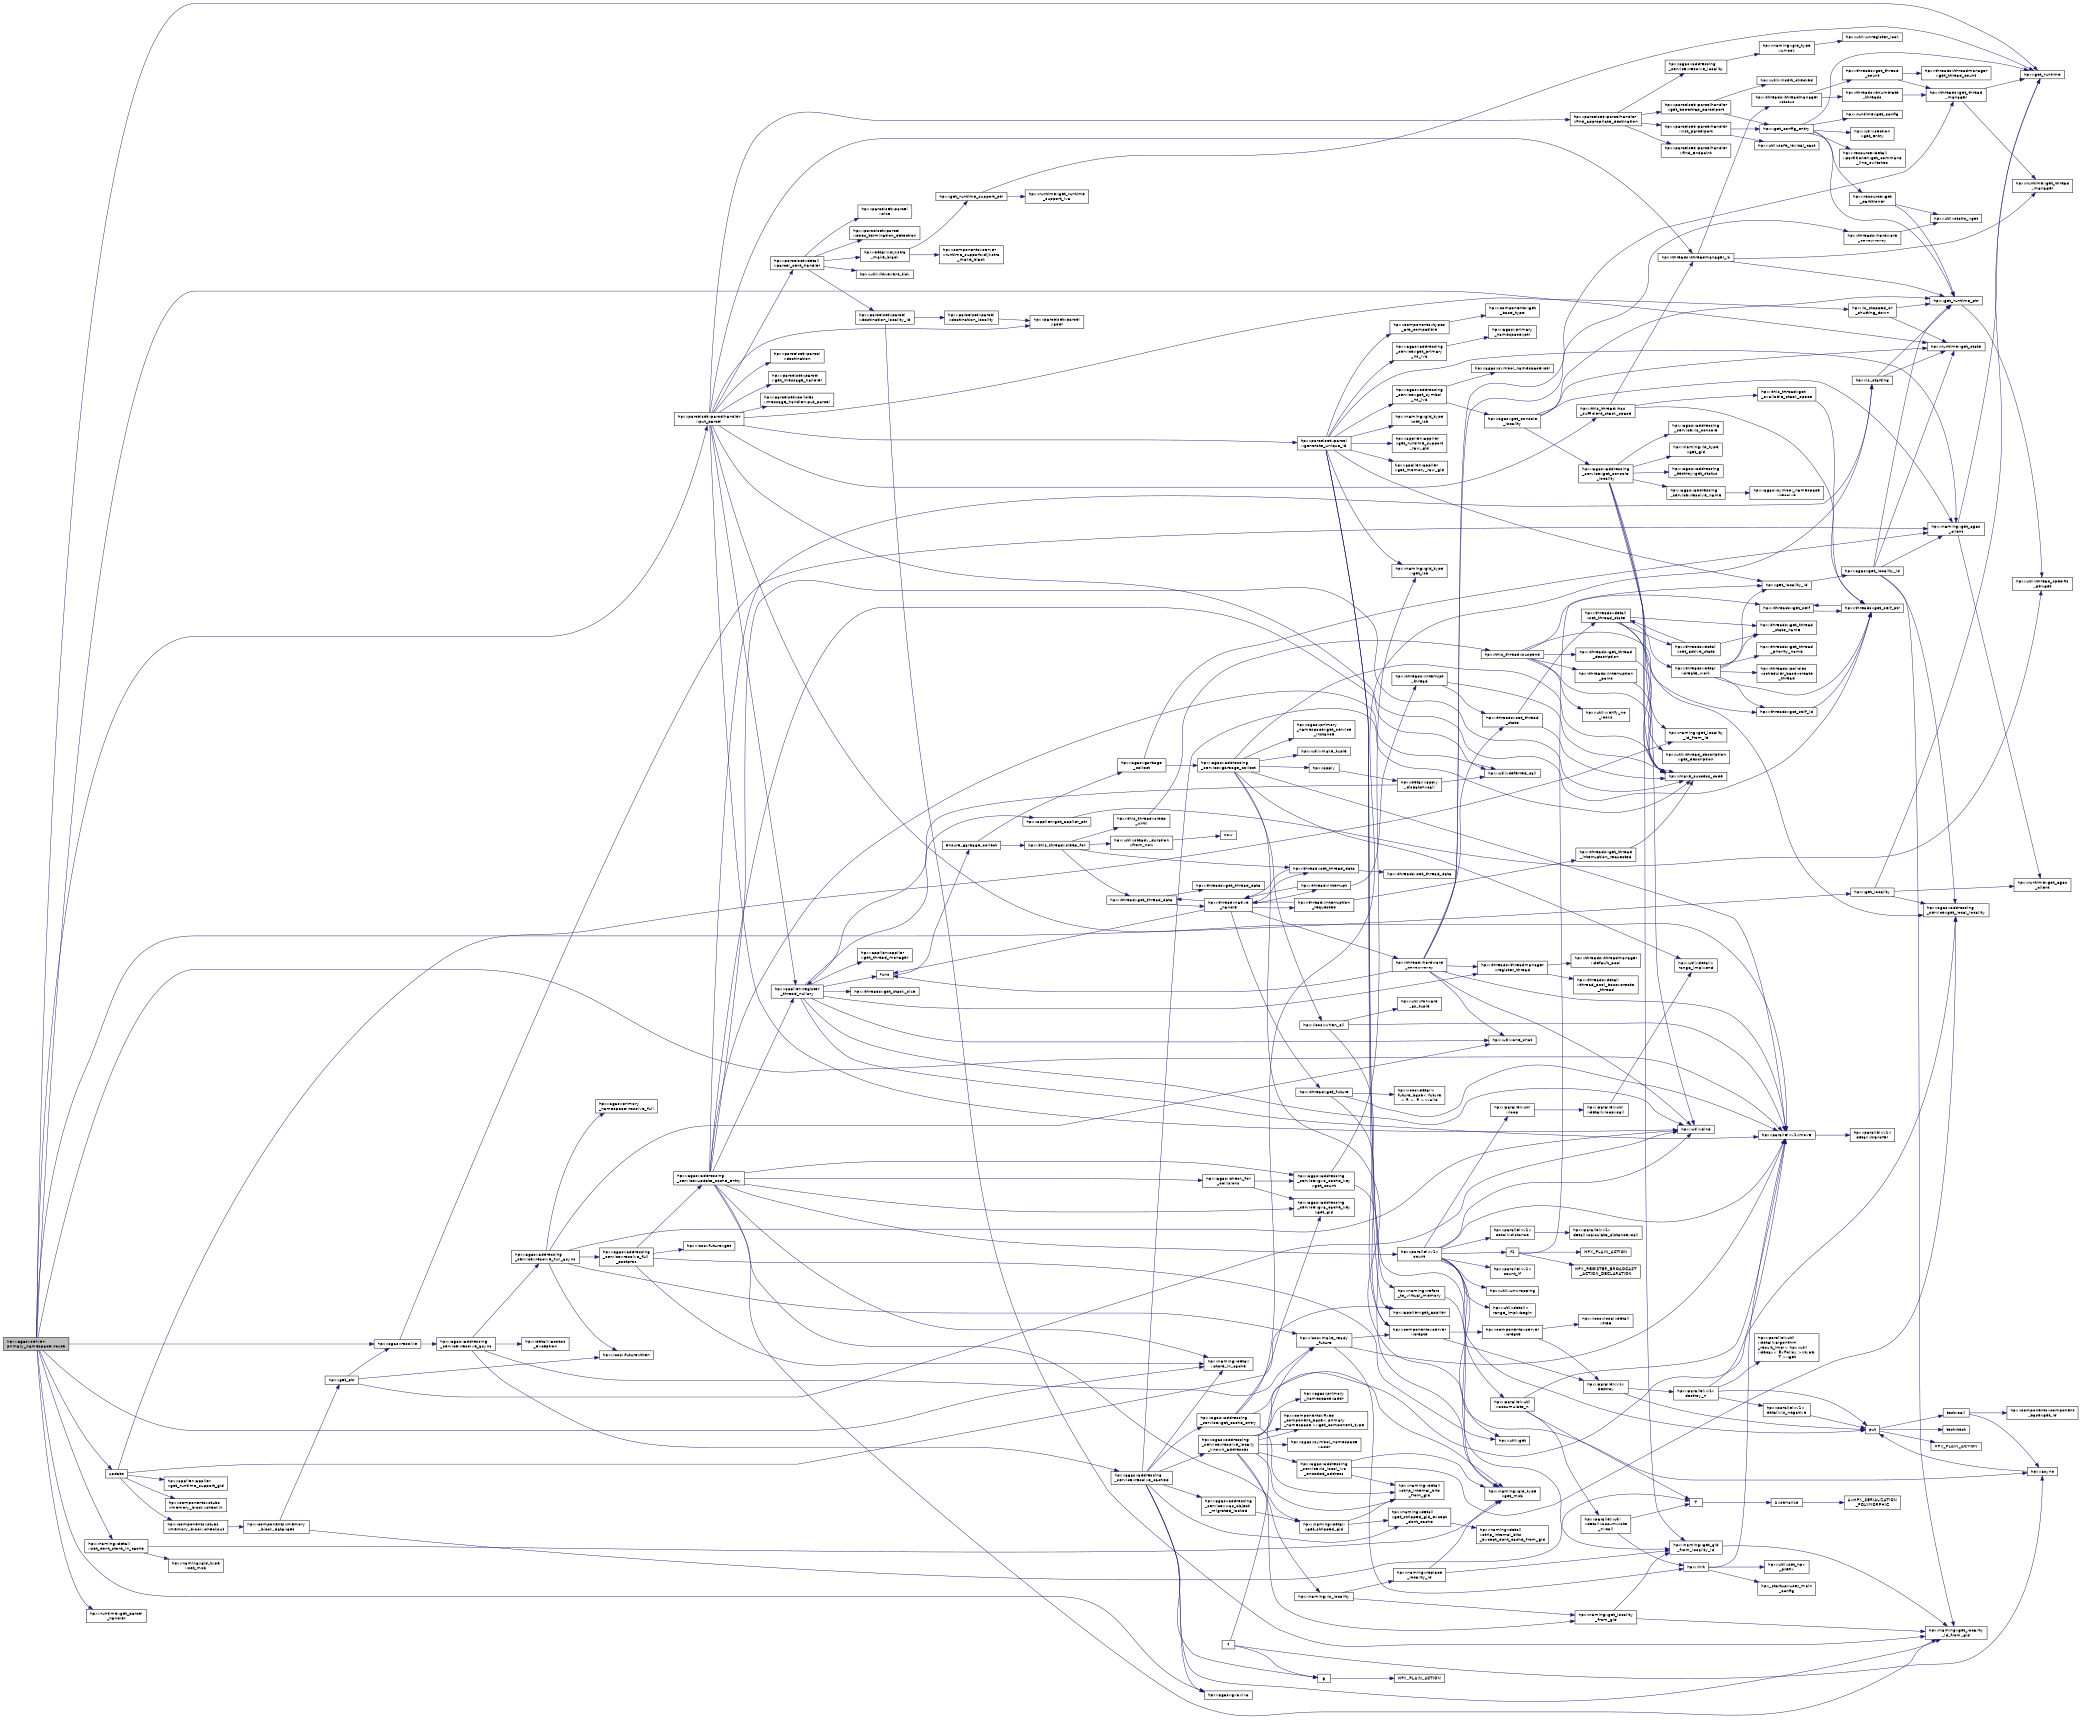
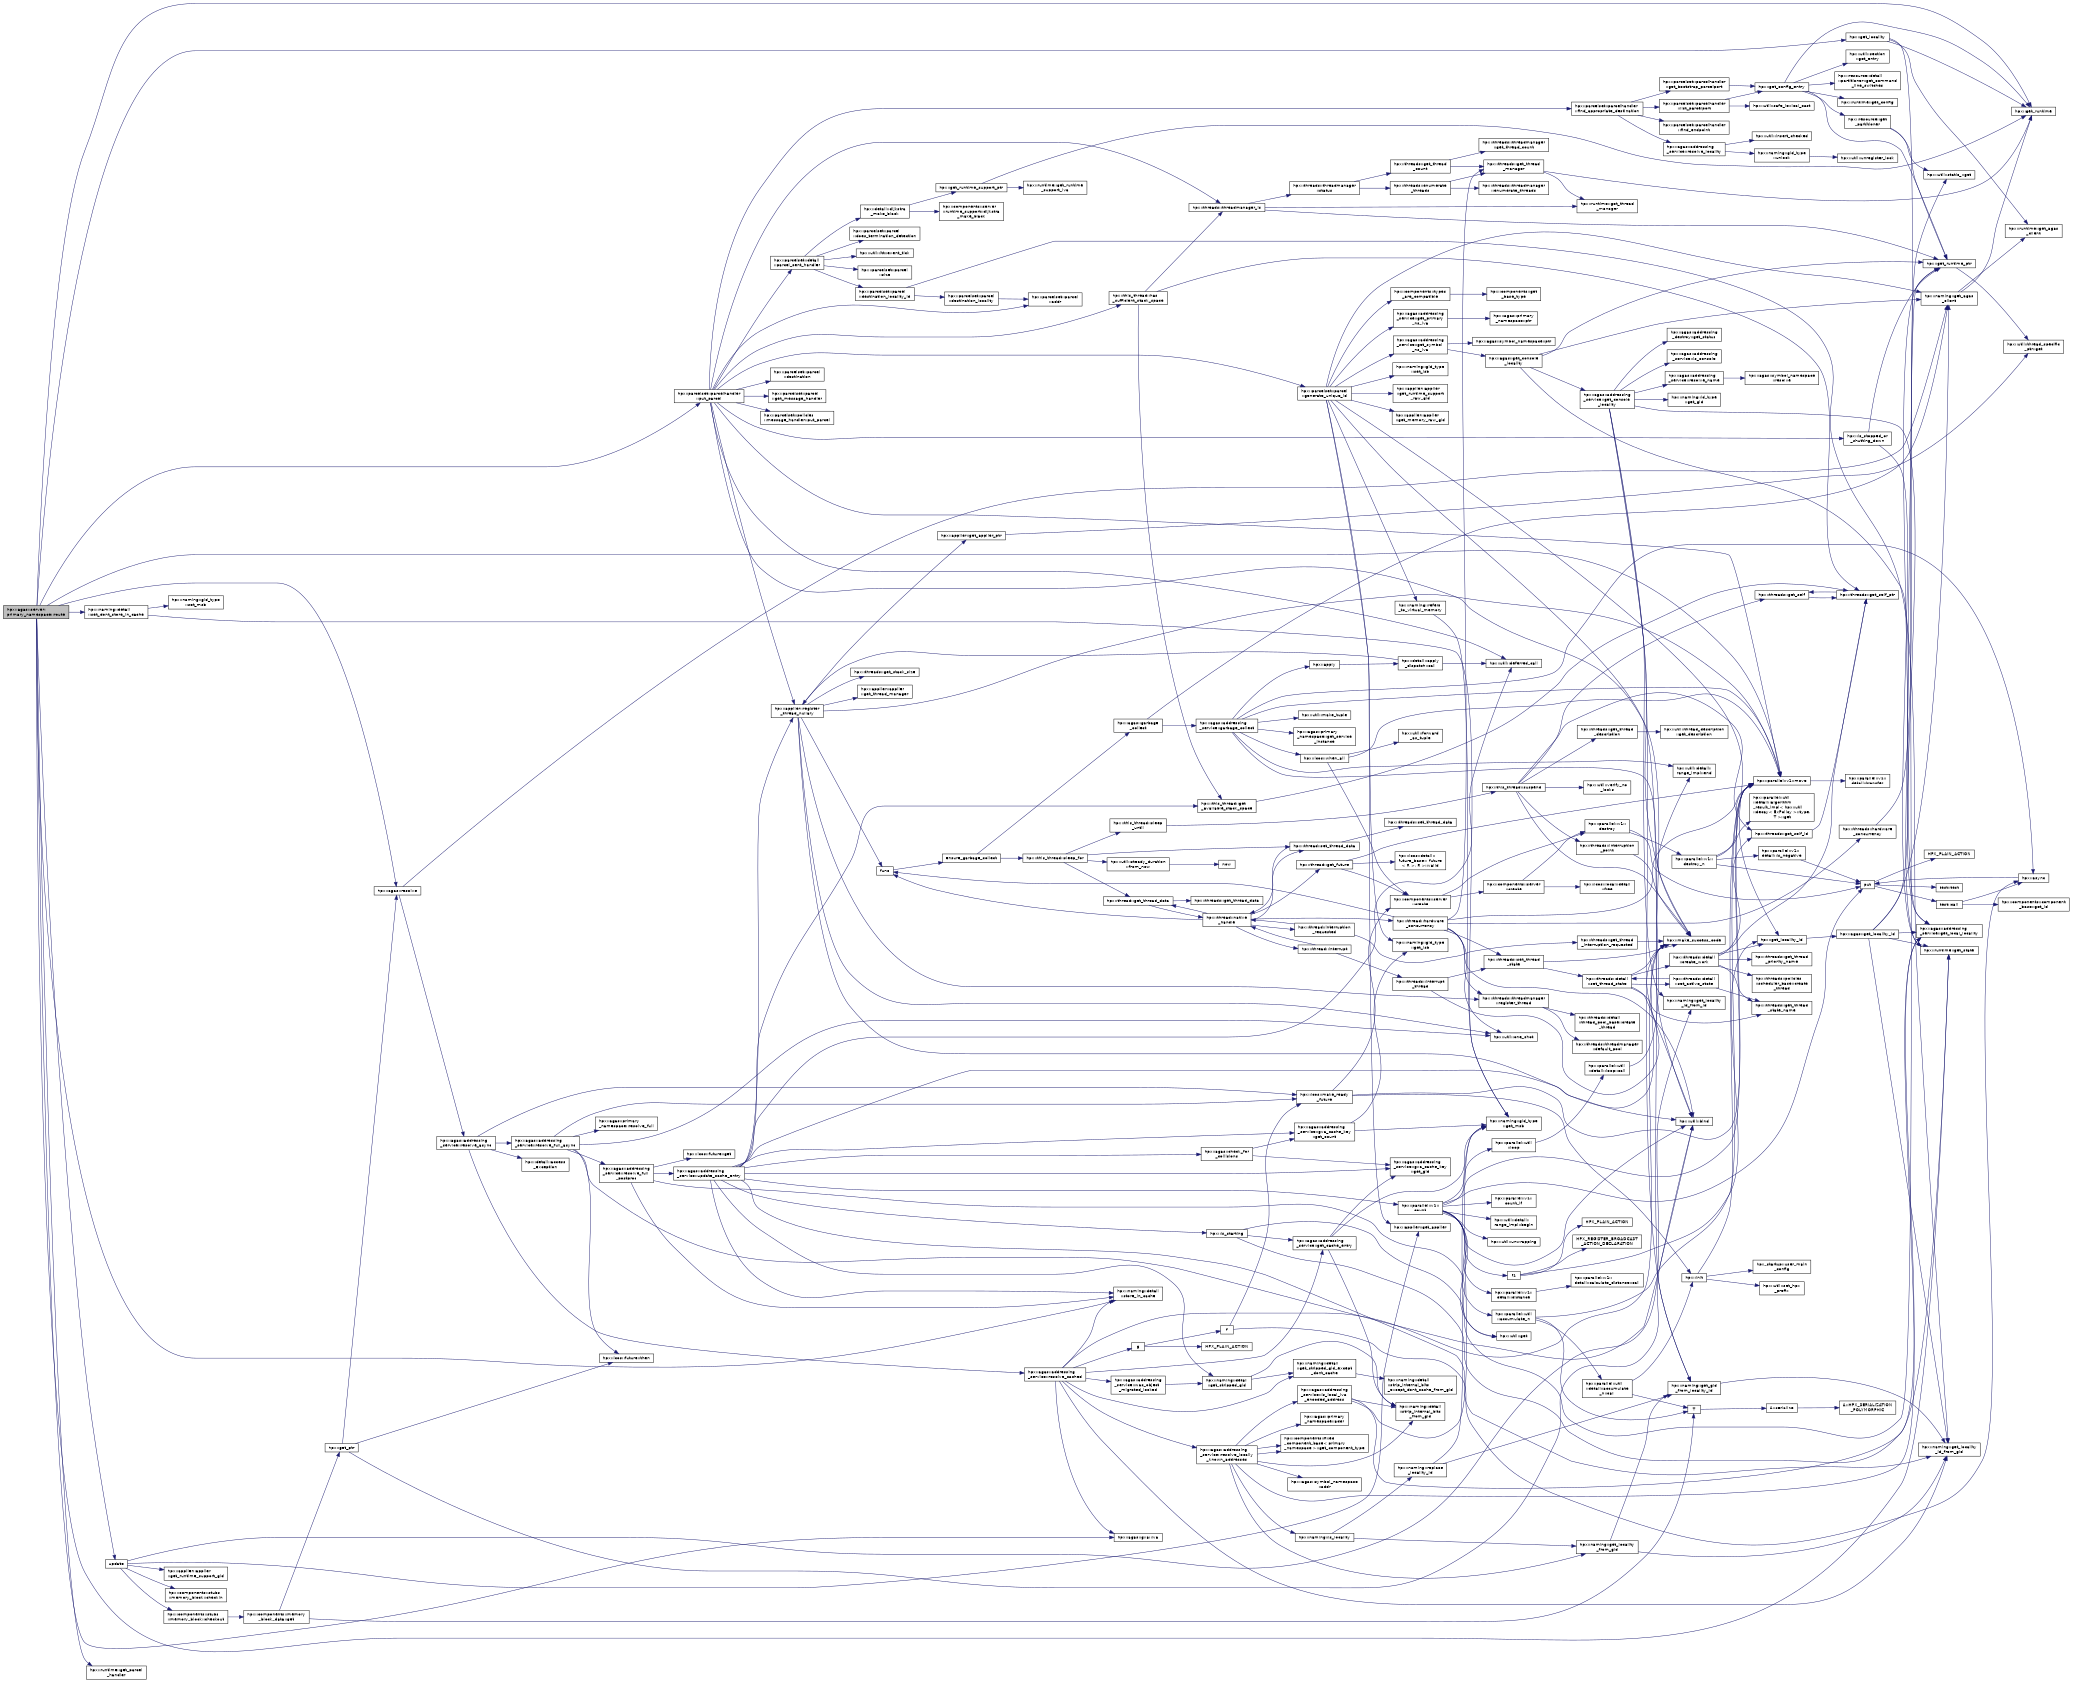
edge "hpx::parcelset::parcelhandler ::get_bootstrap_parcelport" -> "hpx::util::insert_checked": now "hpx::agas::addressing _service::resolve_locality" -> "hpx::util::insert_checked"
node "hpx::threads::threadmanager ::enumerate_threads": added
edge "hpx::agas::addressing _service::update_cache_entry" -> "hpx::threads::get_self_ptr": now "hpx::agas::addressing _service::update_cache_entry" -> "hpx::this_thread::get _available_stack_space"
edge "hpx::agas::addressing _service::get_cache_entry" -> "hpx::is_starting": reversed
edge "f" -> "g": reversed
